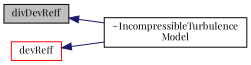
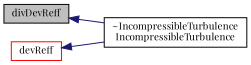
node "~IncompressibleTurbulence Model": label "~IncompressibleTurbulence Model" -> "~IncompressibleTurbulence IncompressibleTurbulence"
